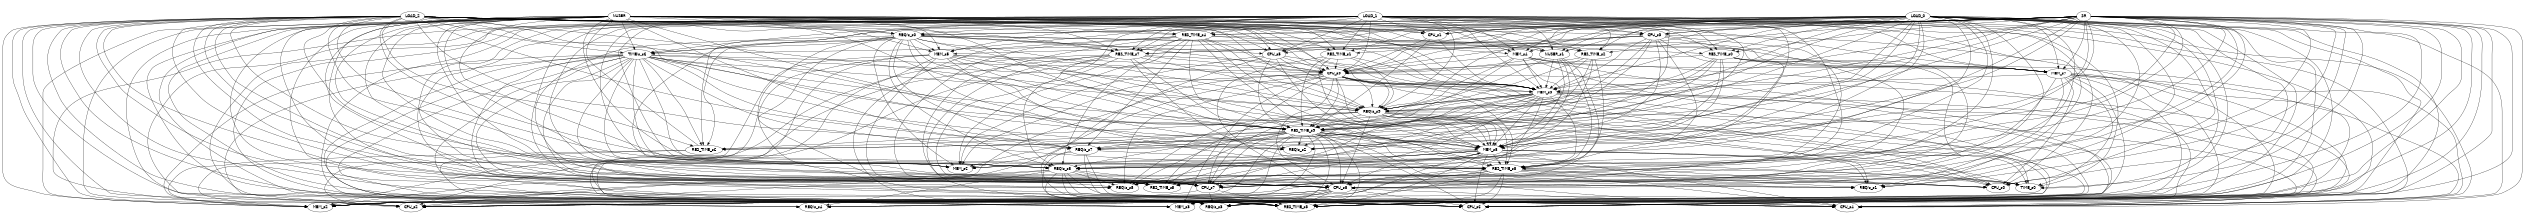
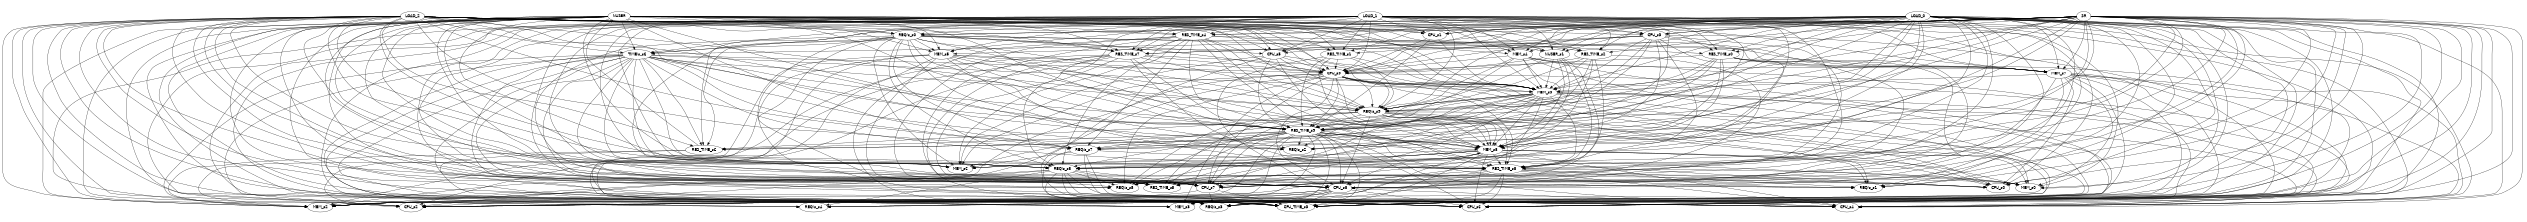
edge "RES_TIME_s8" -> "CPU_s8": now "RES_TIME_s2" -> "CPU_s8"
node "TIME_s0": label "TIME_s0" -> "MEM_s0"
node "RES_TIME_s3": label "RES_TIME_s3" -> "CPU_TIME_s3"
